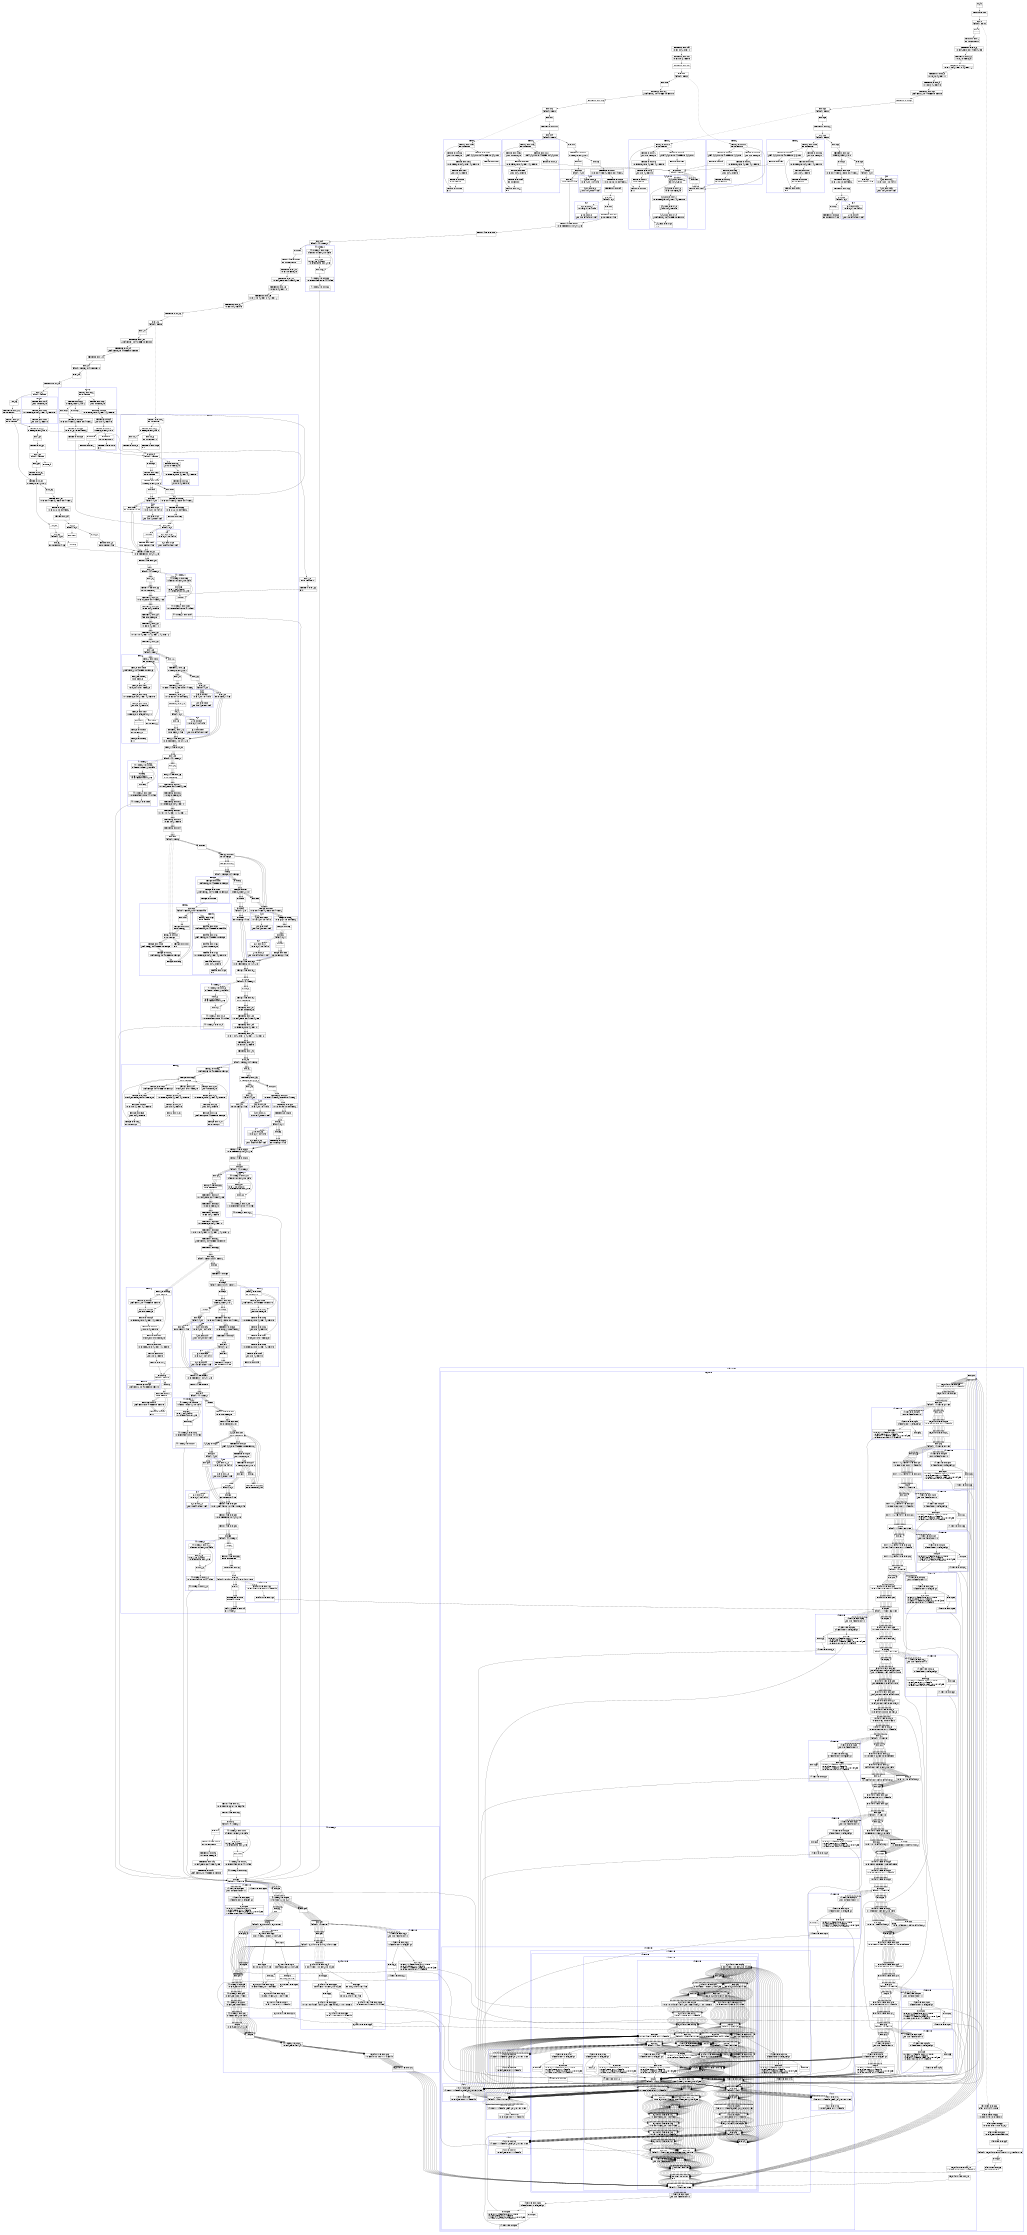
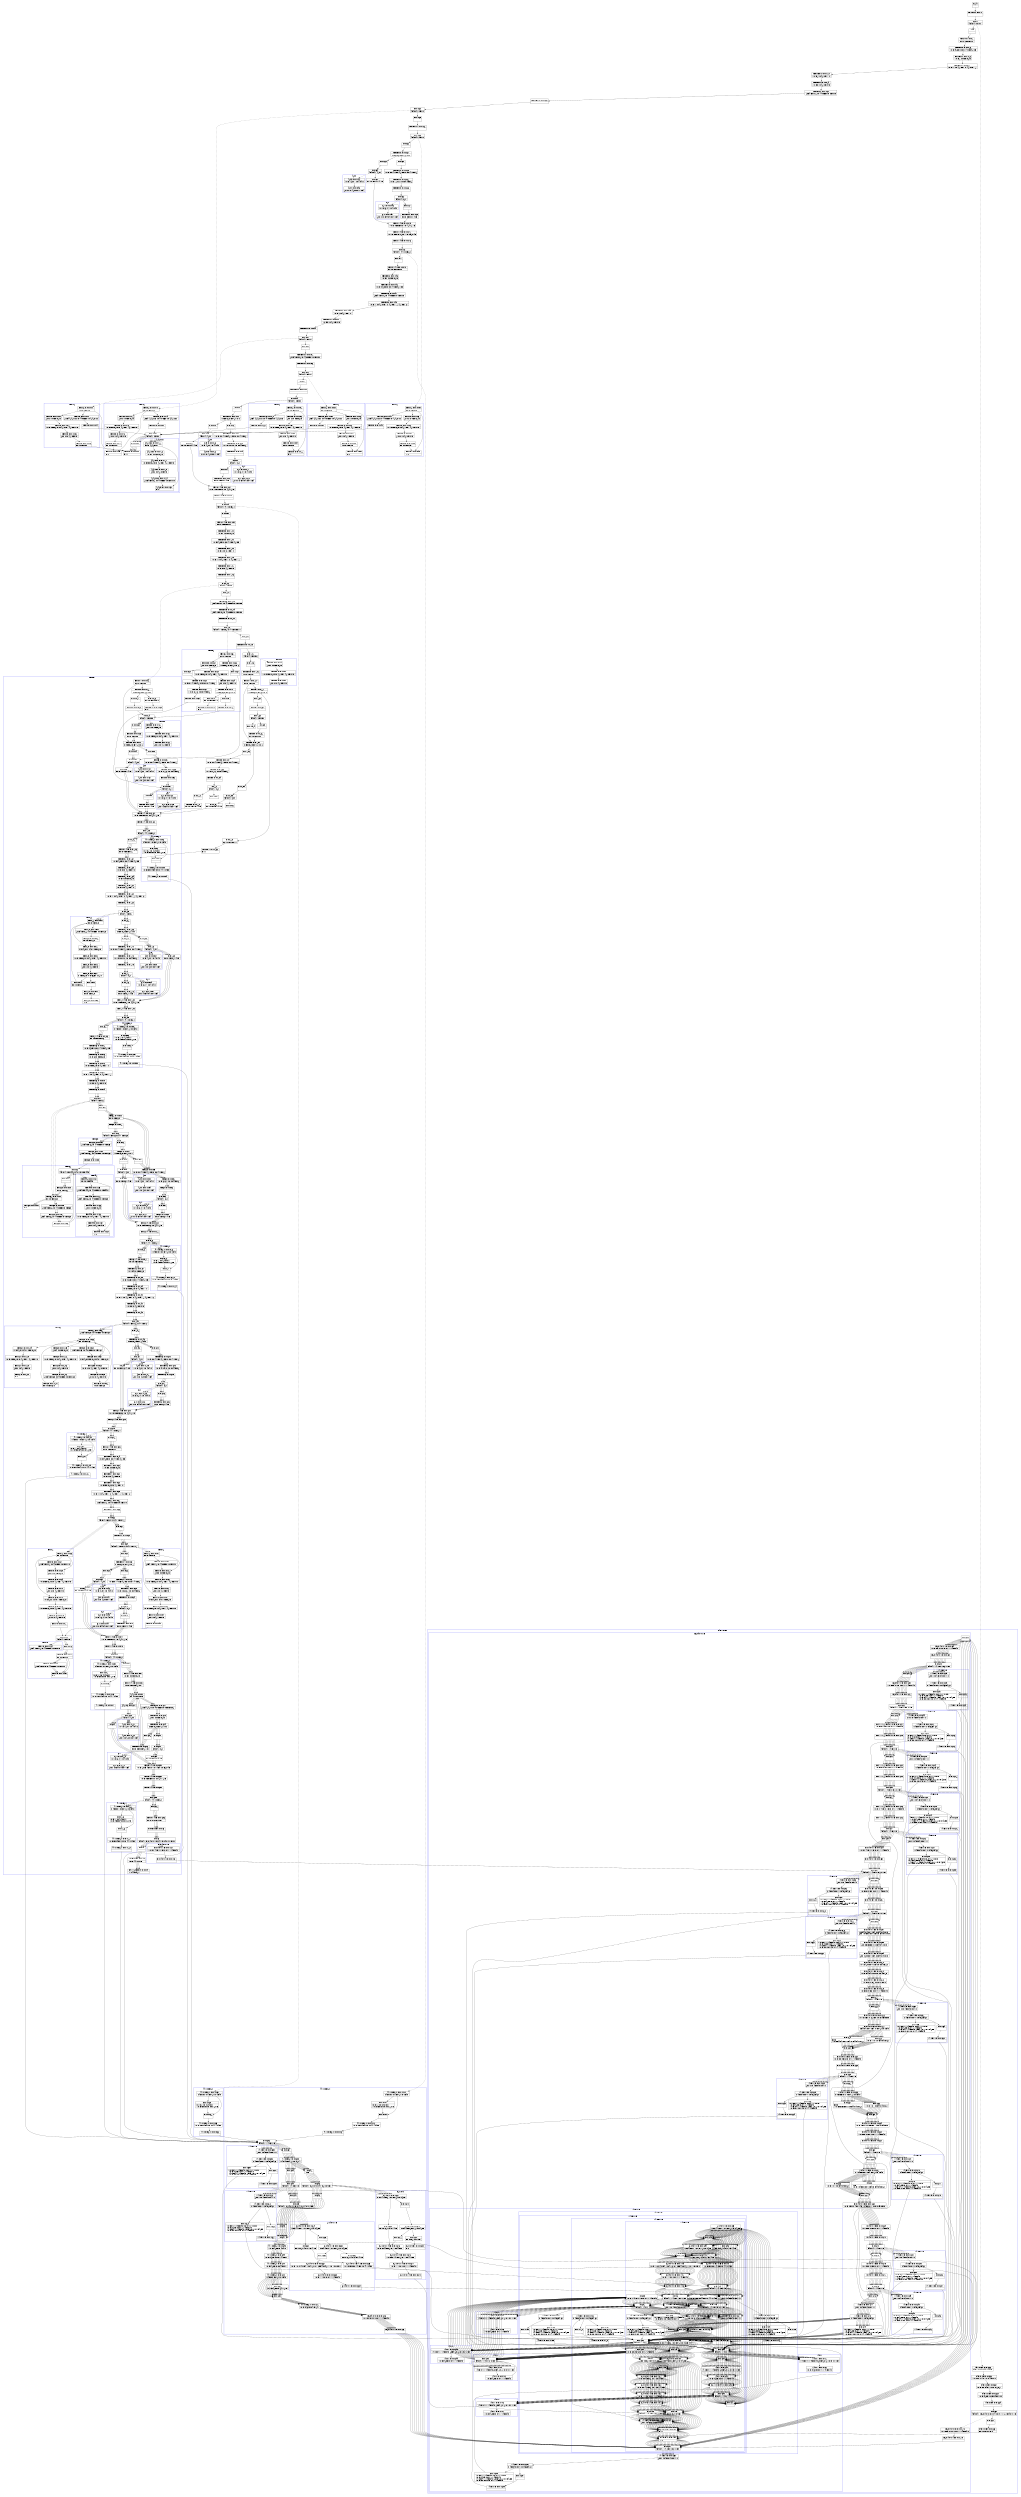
node "TEST-1-WRITE. Block273": added
node "SEG-TEST-2. Block198": added
node "SEG-TEST-4. Block459": text "REC 3 TO SEG-CALC" -> "MOVE 3 TO SEG-CALC"
cluster "HEAD-SUB": label "HEAD-SUB" -> "HEAD-ROUTINE"
node "Block1619": text "MOVE DUMMY-RECORD TO DUMMY-HOLD" -> "REC DUMMY-RECORD TO DUMMY-HOLD"
node "WRITE-LINE. Block1597": added
node "HEAD-ROUTINE. Block605": text "MOVE CCVS-H-1 TO DUMMY-RECORD" -> "MOVE SUB-H-1 TO DUMMY-RECORD"
node "Block679": text "MOVE SPACE TO DUMMY-RECORD" -> "MOVE SPACE TO DUMMY-PERFORM"
node "Block1537": added
